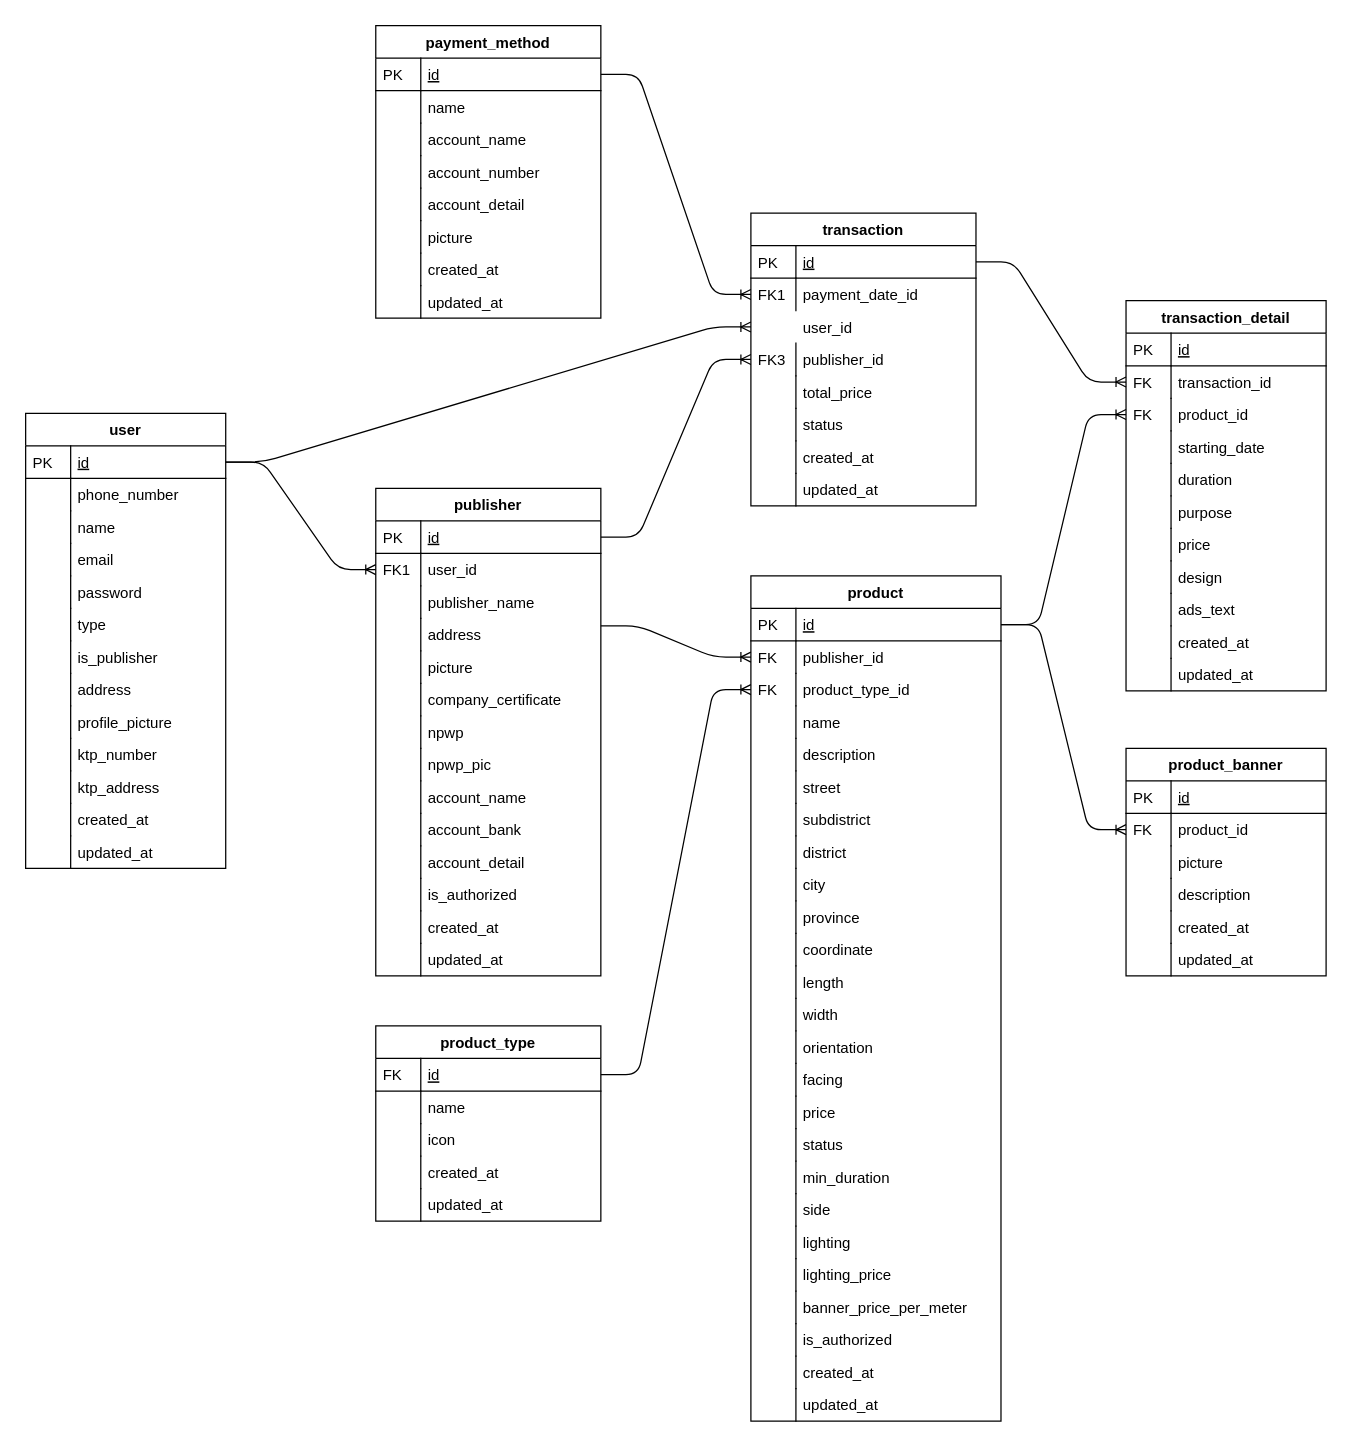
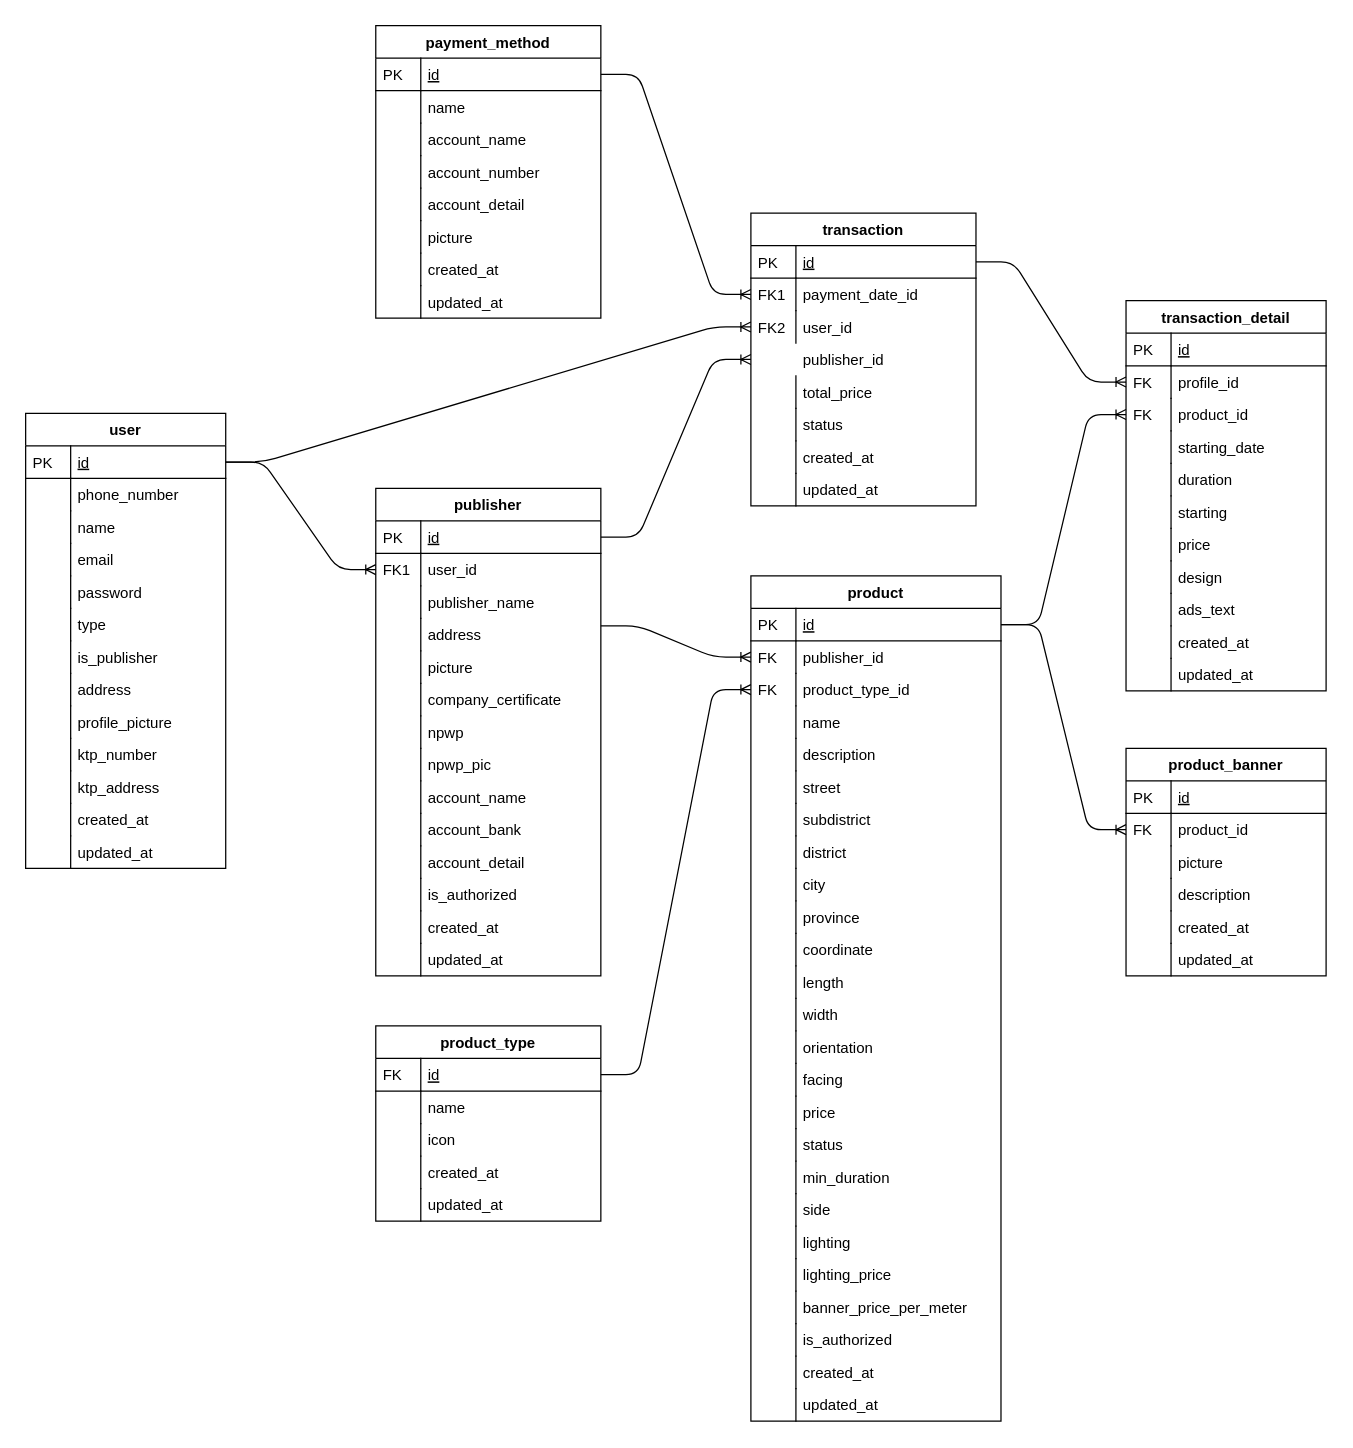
node "FK2": added
node "FK3": removed
node "transaction_id": label "transaction_id" -> "profile_id"
node "purpose": label "purpose" -> "starting"
